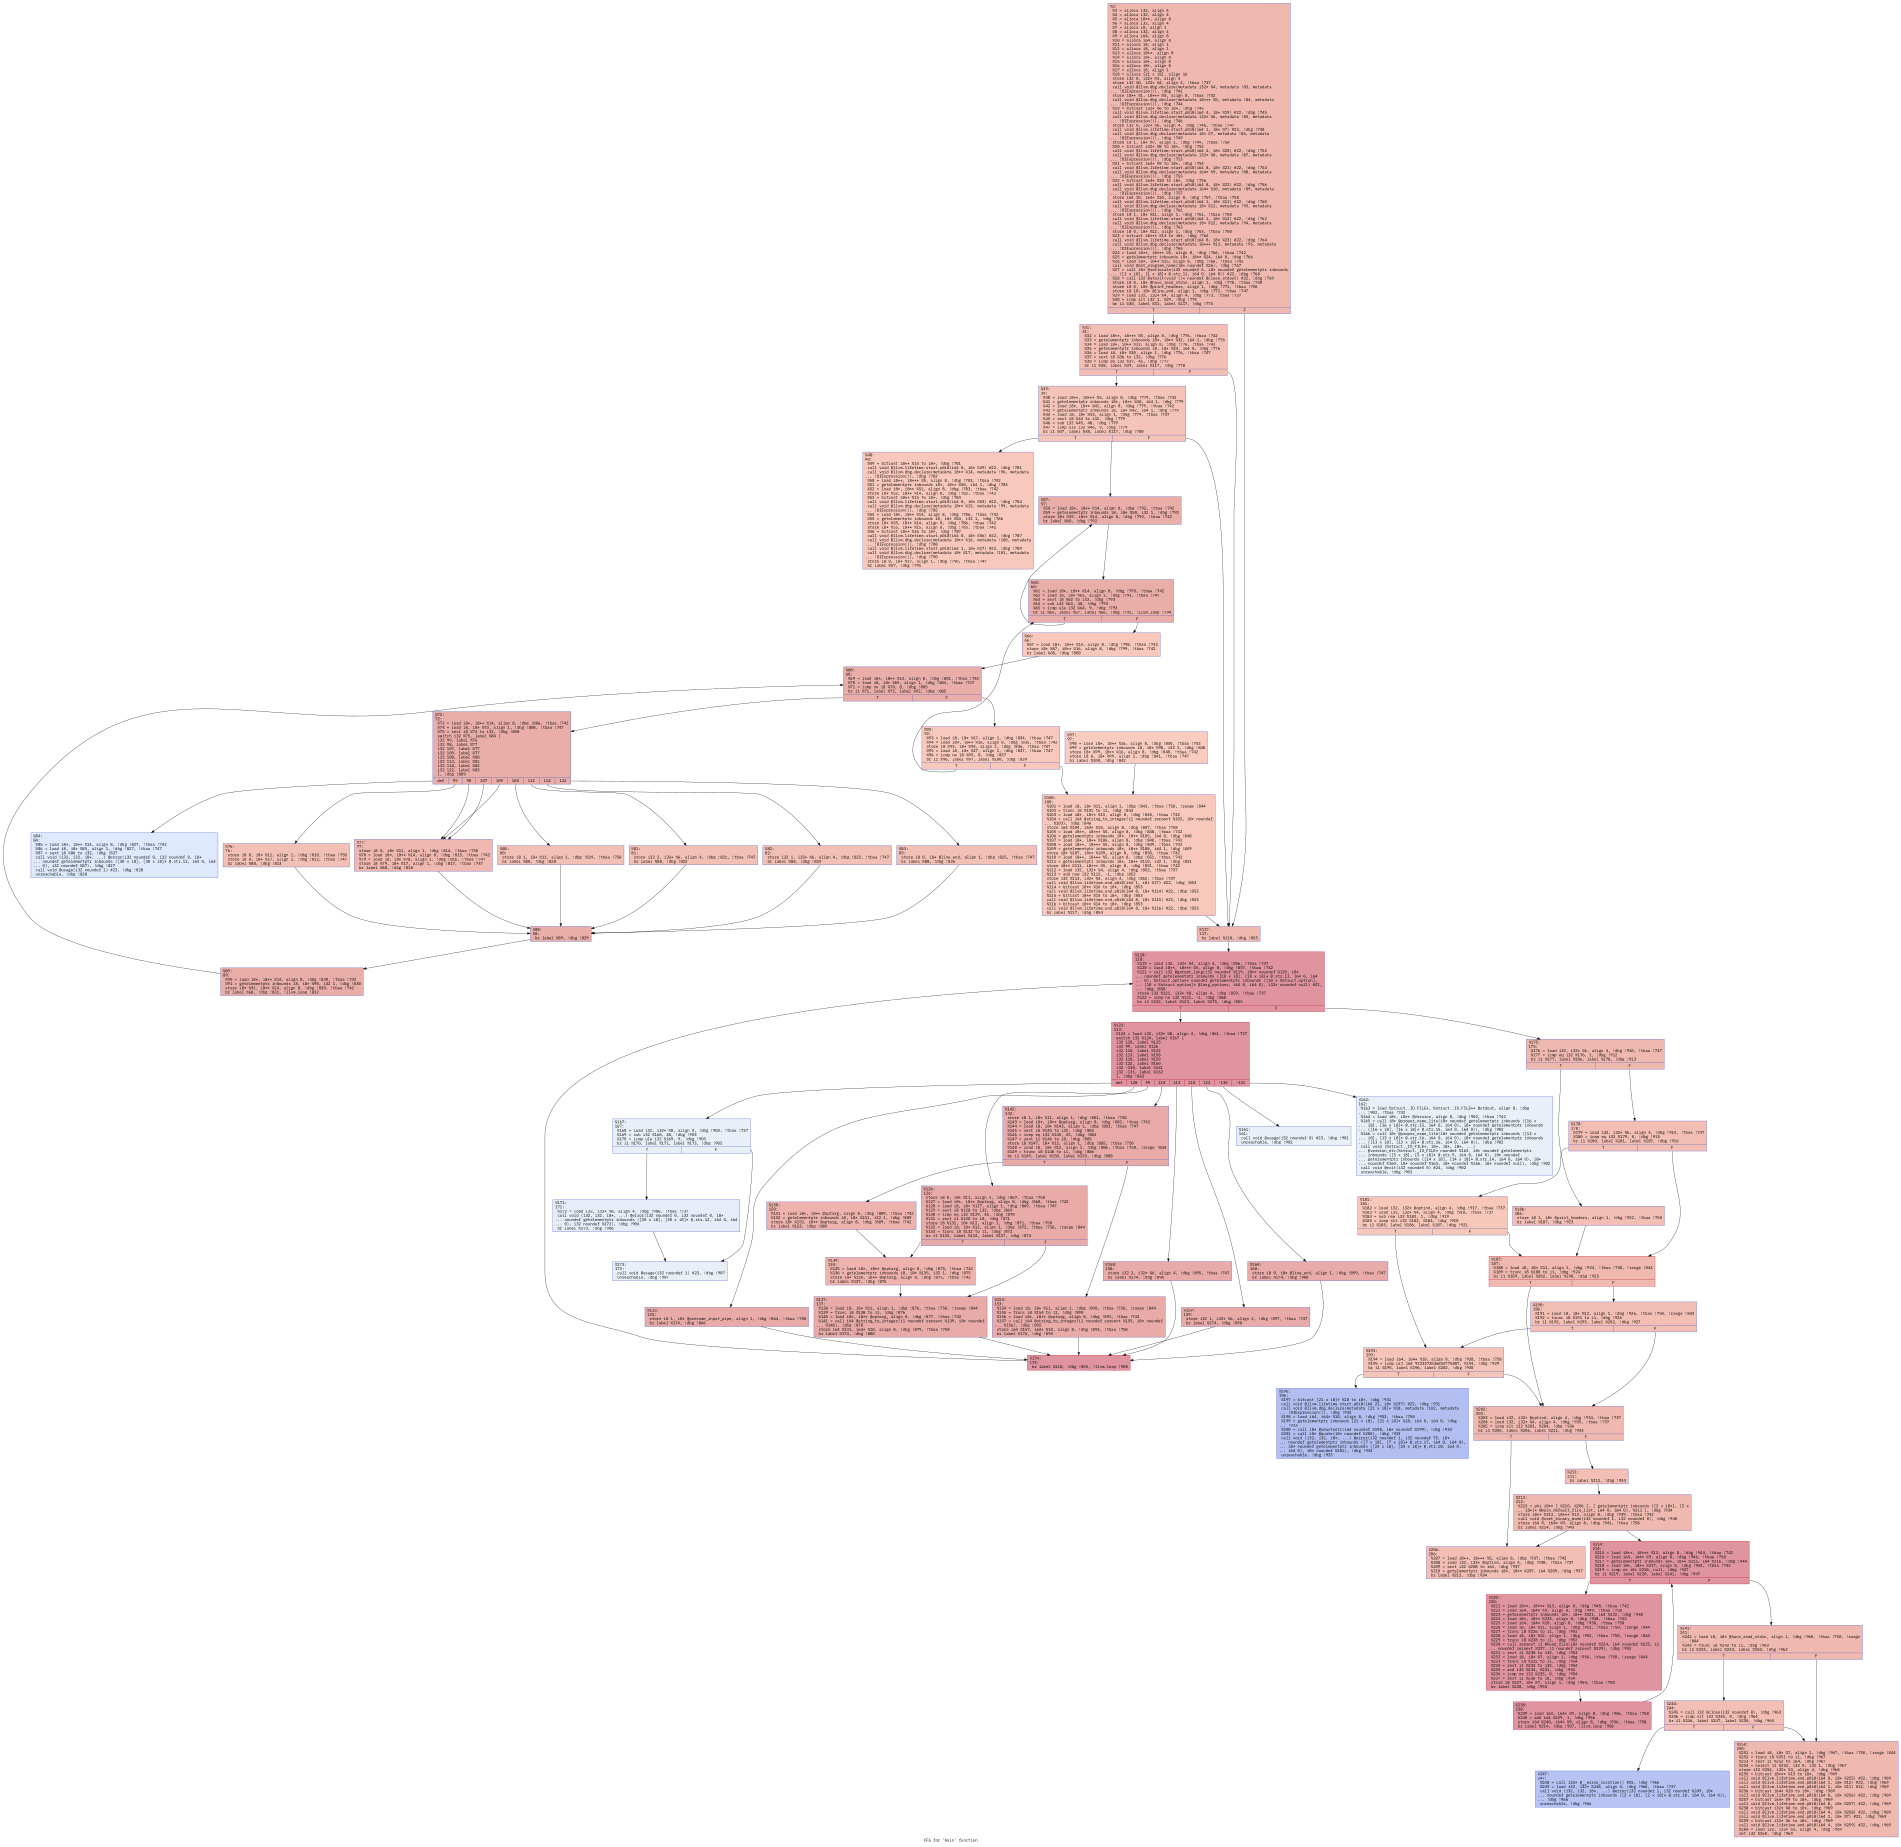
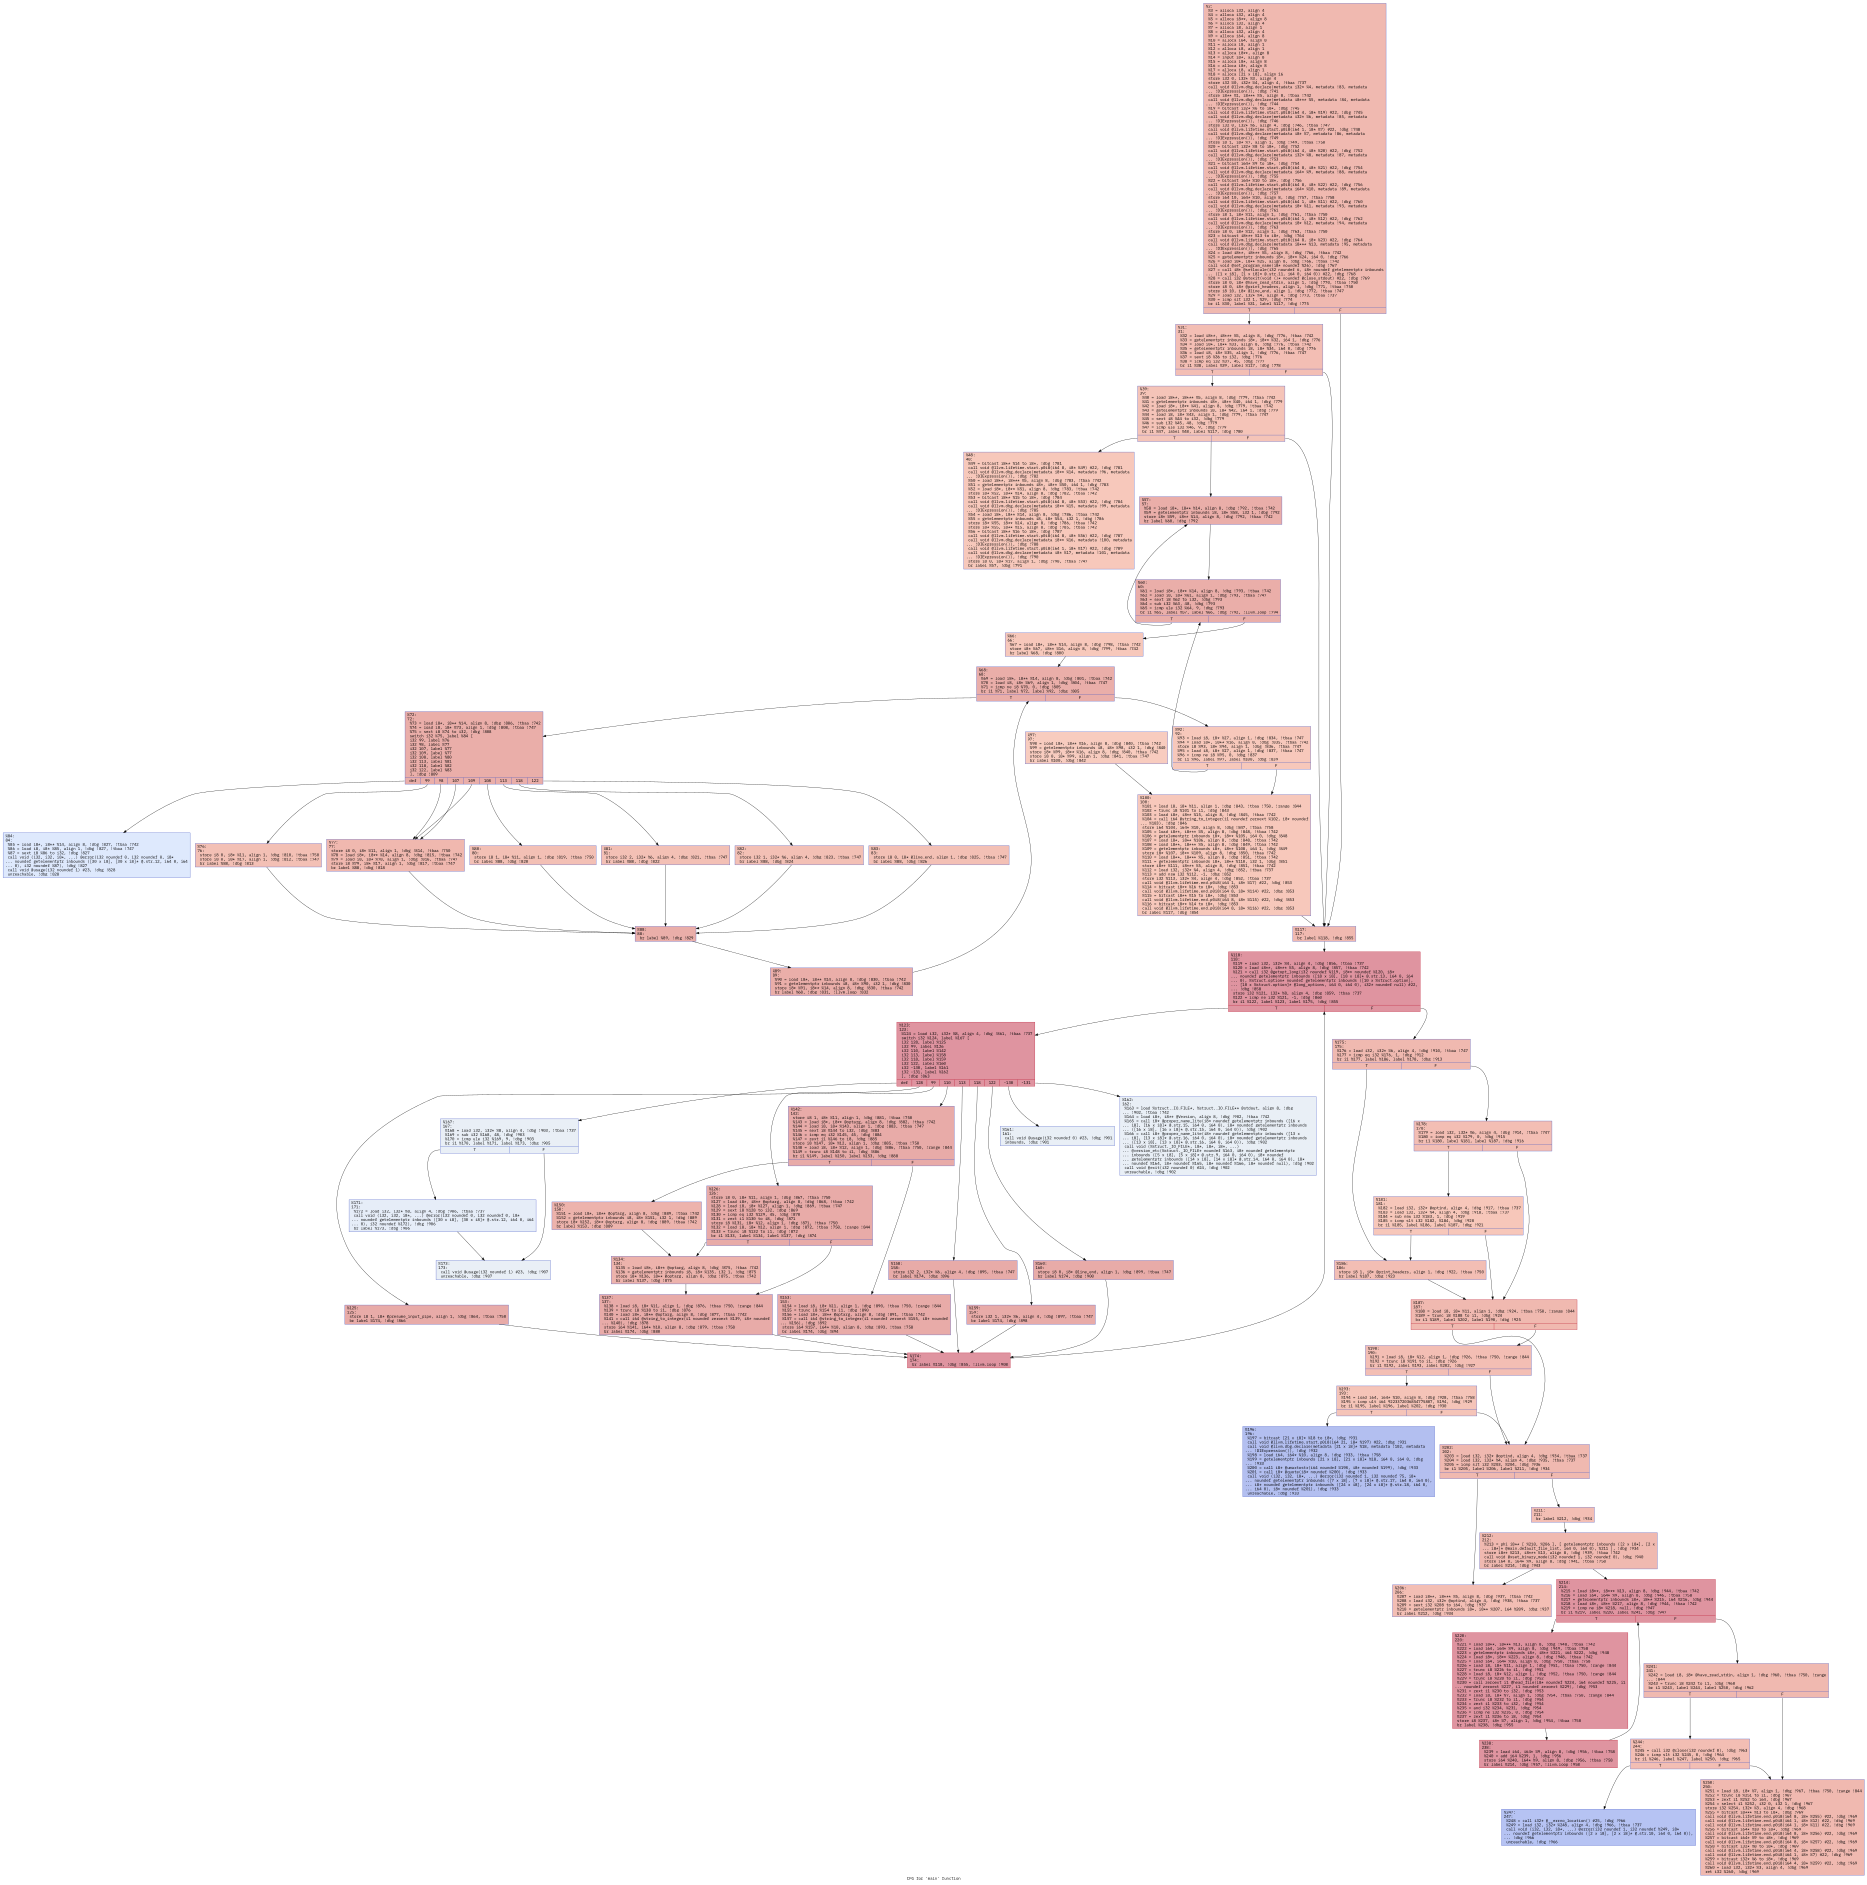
node "%2:": text "%14 = alloca i8*, align 8" -> "%14 = input i8*, align 8"
node "%161:": text "unreachable, !dbg !901" -> "inbounds, !dbg !901"
edge "%181:" -> "%193:": now "%181:" -> "%186:"
